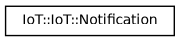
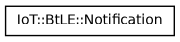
node "IoT::IoT::Notification": label "IoT::IoT::Notification" -> "IoT::BtLE::Notification"
